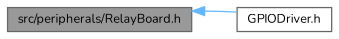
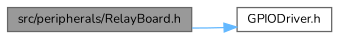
edge "GPIODriver.h" -> "src/peripherals/RelayBoard.h": reversed
